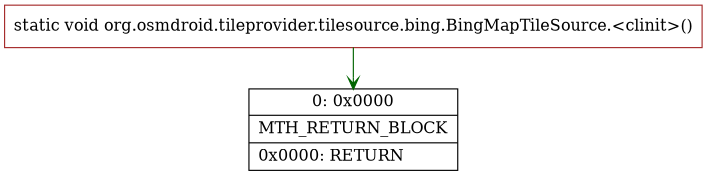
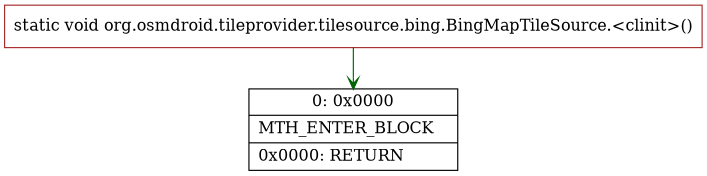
node "0: 0x0000": text "MTH_RETURN_BLOCK" -> "MTH_ENTER_BLOCK"
